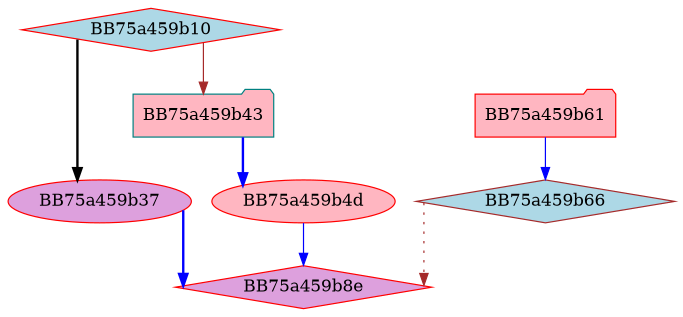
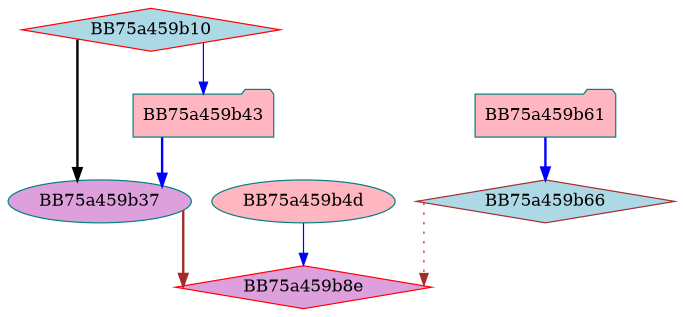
edge "BB75a459b10" -> "BB75a459b43": color brown -> blue
node "BB75a459b61": color red -> teal
edge "BB75a459b61" -> "BB75a459b66": style solid -> bold
edge "BB75a459b43" -> "BB75a459b4d": now "BB75a459b43" -> "BB75a459b37"
node "BB75a459b37": color red -> teal
node "BB75a459b4d": color red -> teal
edge "BB75a459b37" -> "BB75a459b8e": color blue -> brown
